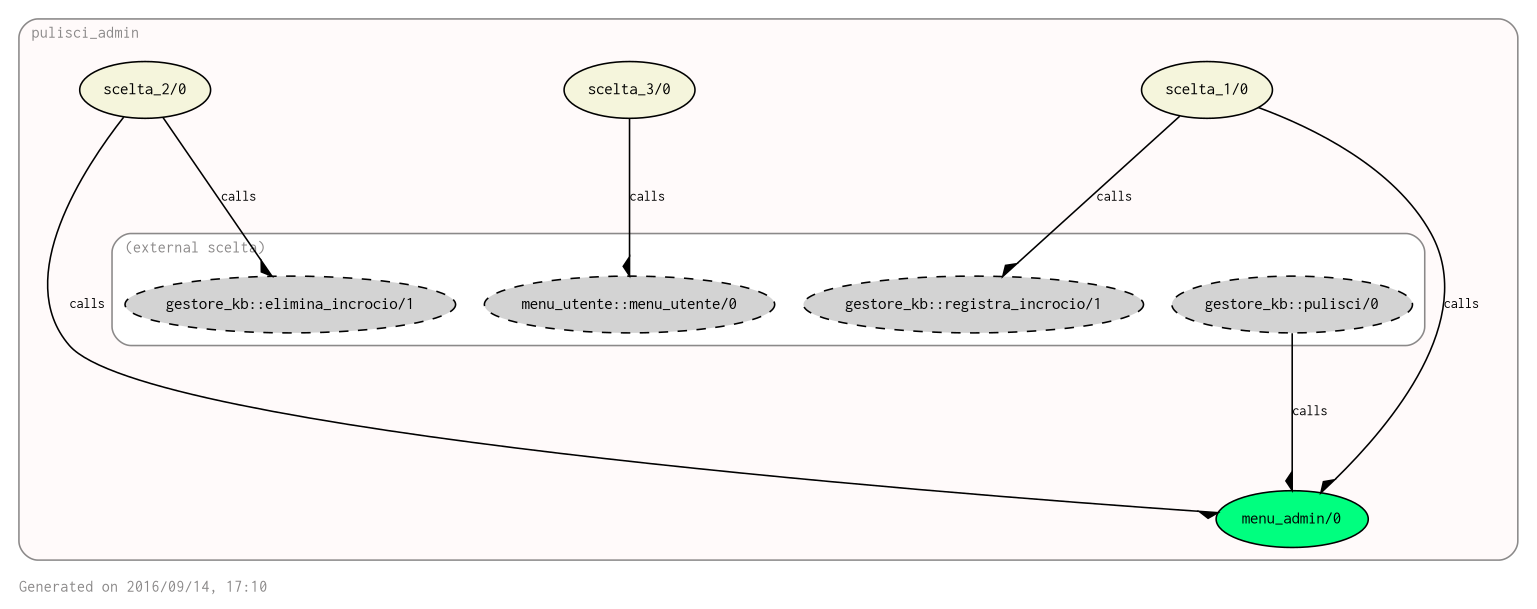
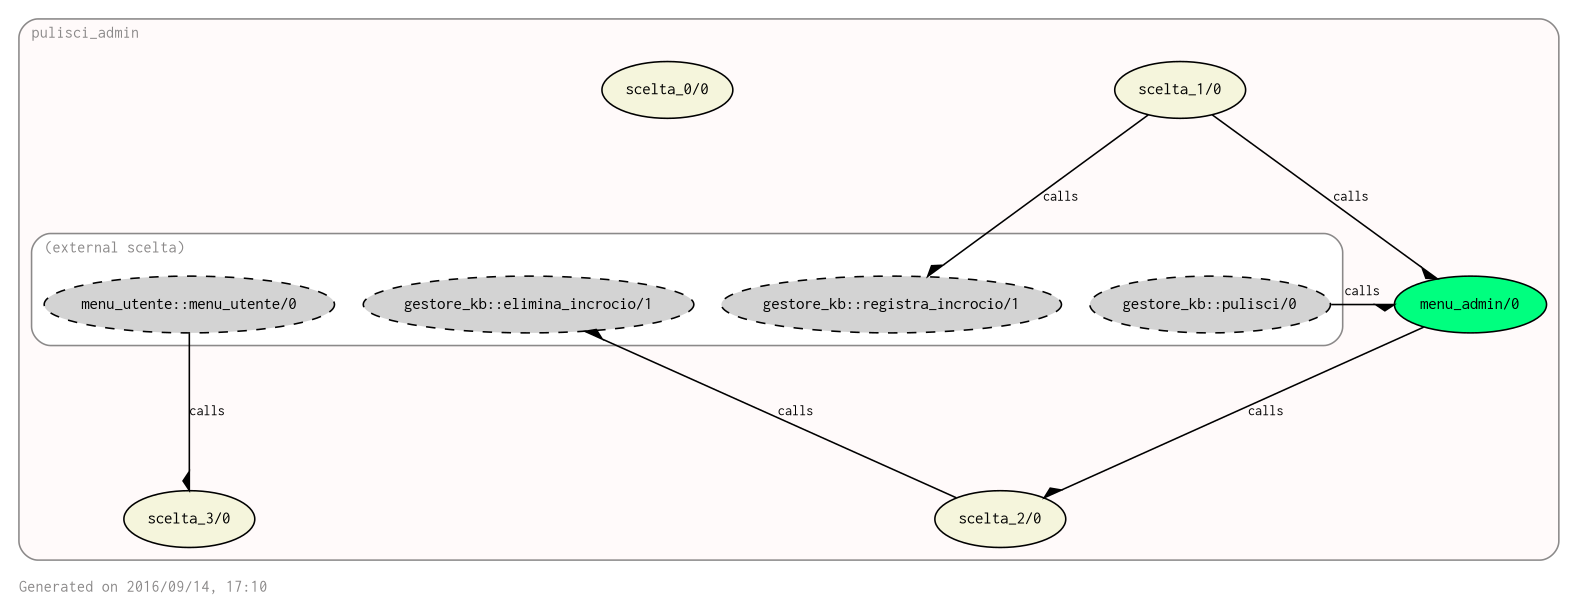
node "scelta_0/0": added
edge "scelta_3/0" -> "menu_utente::menu_utente/0": reversed
edge "scelta_2/0" -> "menu_admin/0": reversed
